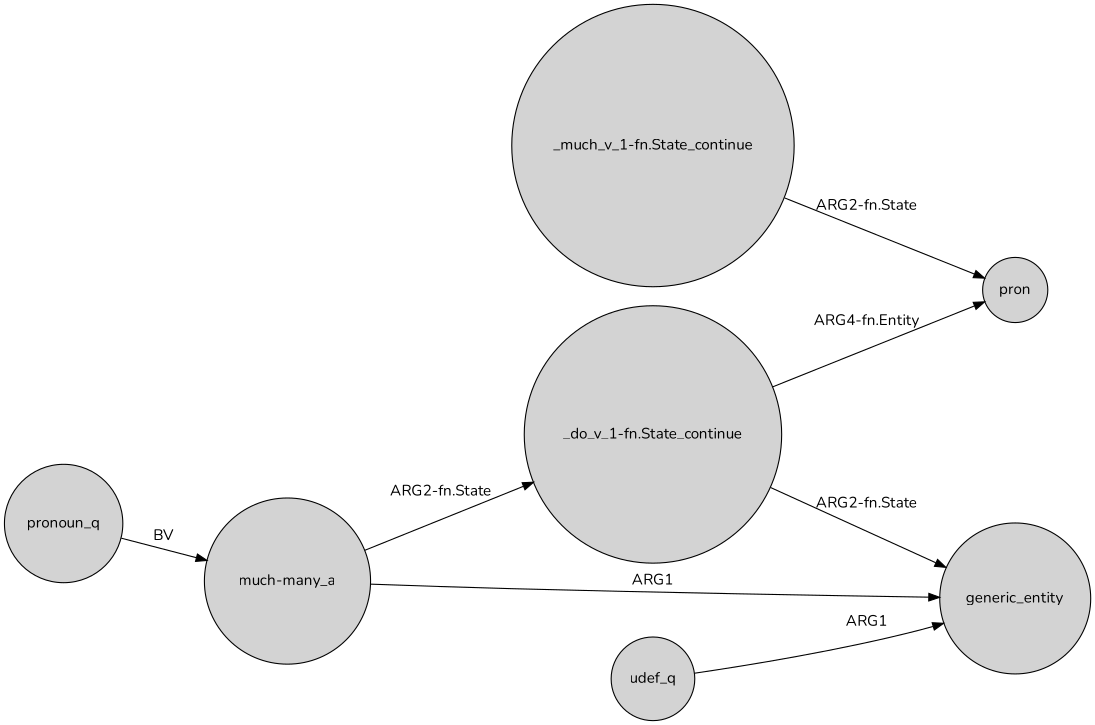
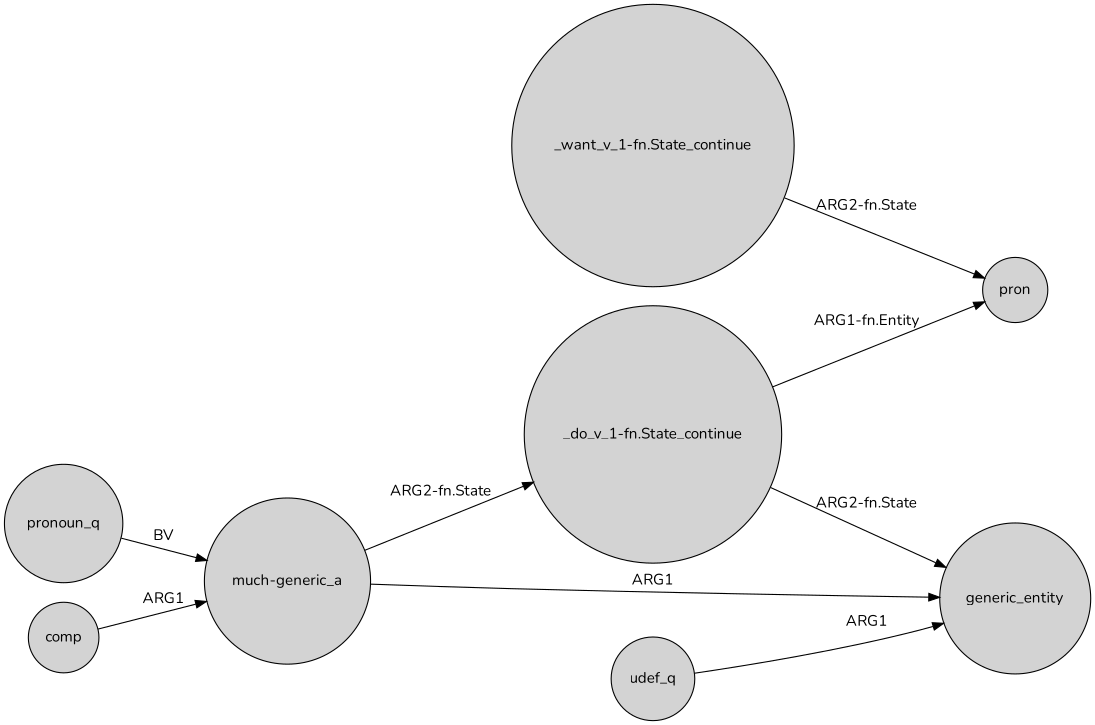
node "_much_v_1-fn.State_continue": label "_much_v_1-fn.State_continue" -> "_want_v_1-fn.State_continue"
edge "_do_v_1-fn.State_continue" -> "pron": label "ARG4-fn.Entity" -> "ARG1-fn.Entity"
node "much-many_a": label "much-many_a" -> "much-generic_a"
node "comp": added
